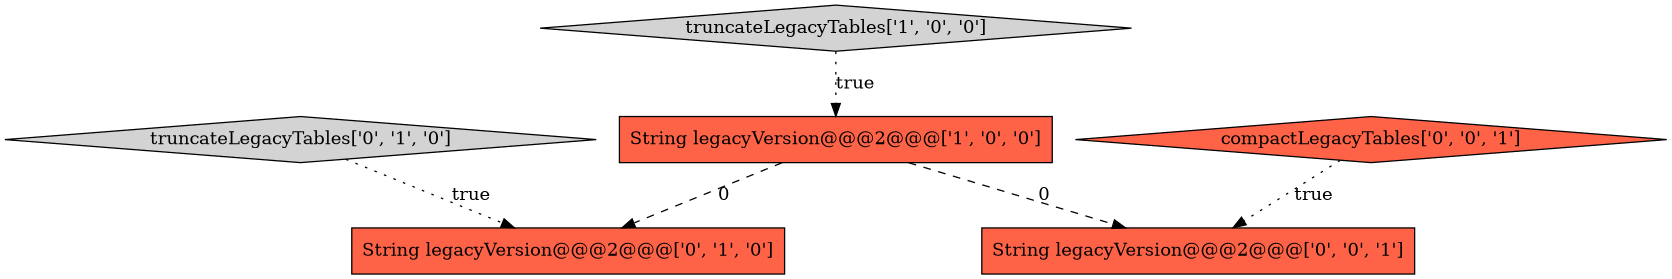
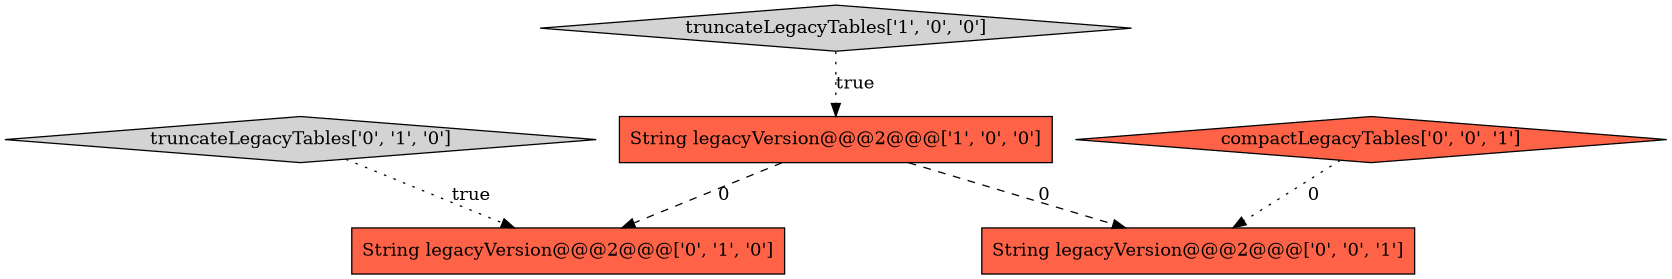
edge "compactLegacyTables['0', '0', '1']" -> "String legacyVersion@@@2@@@['0', '0', '1']": label "true" -> "0"
